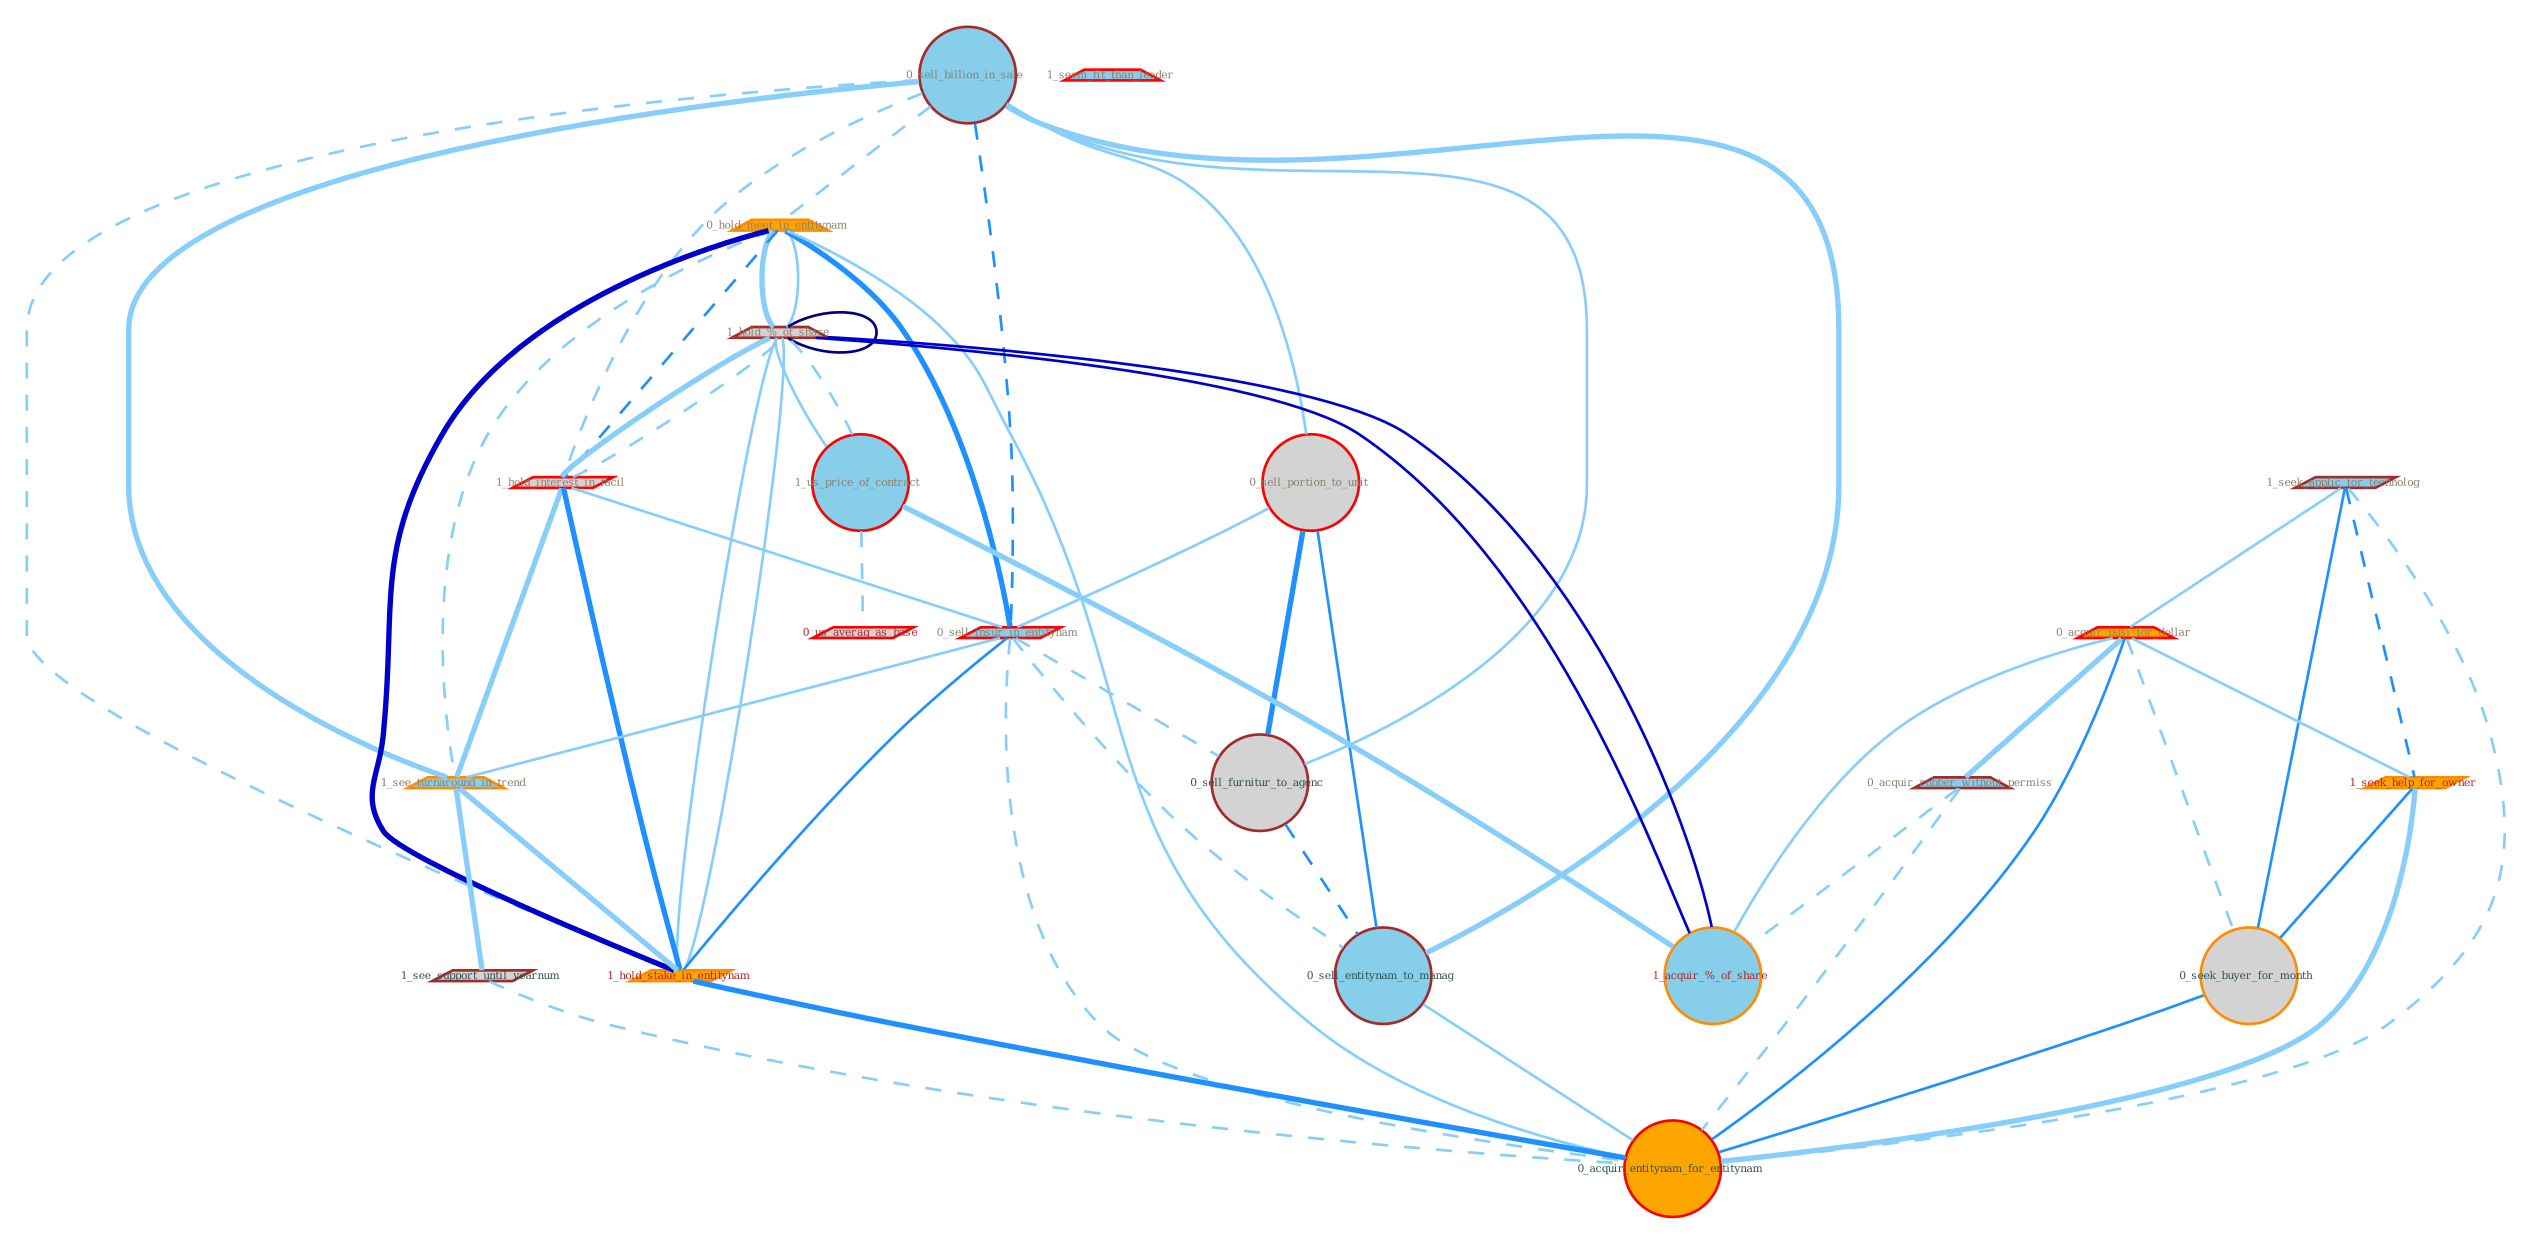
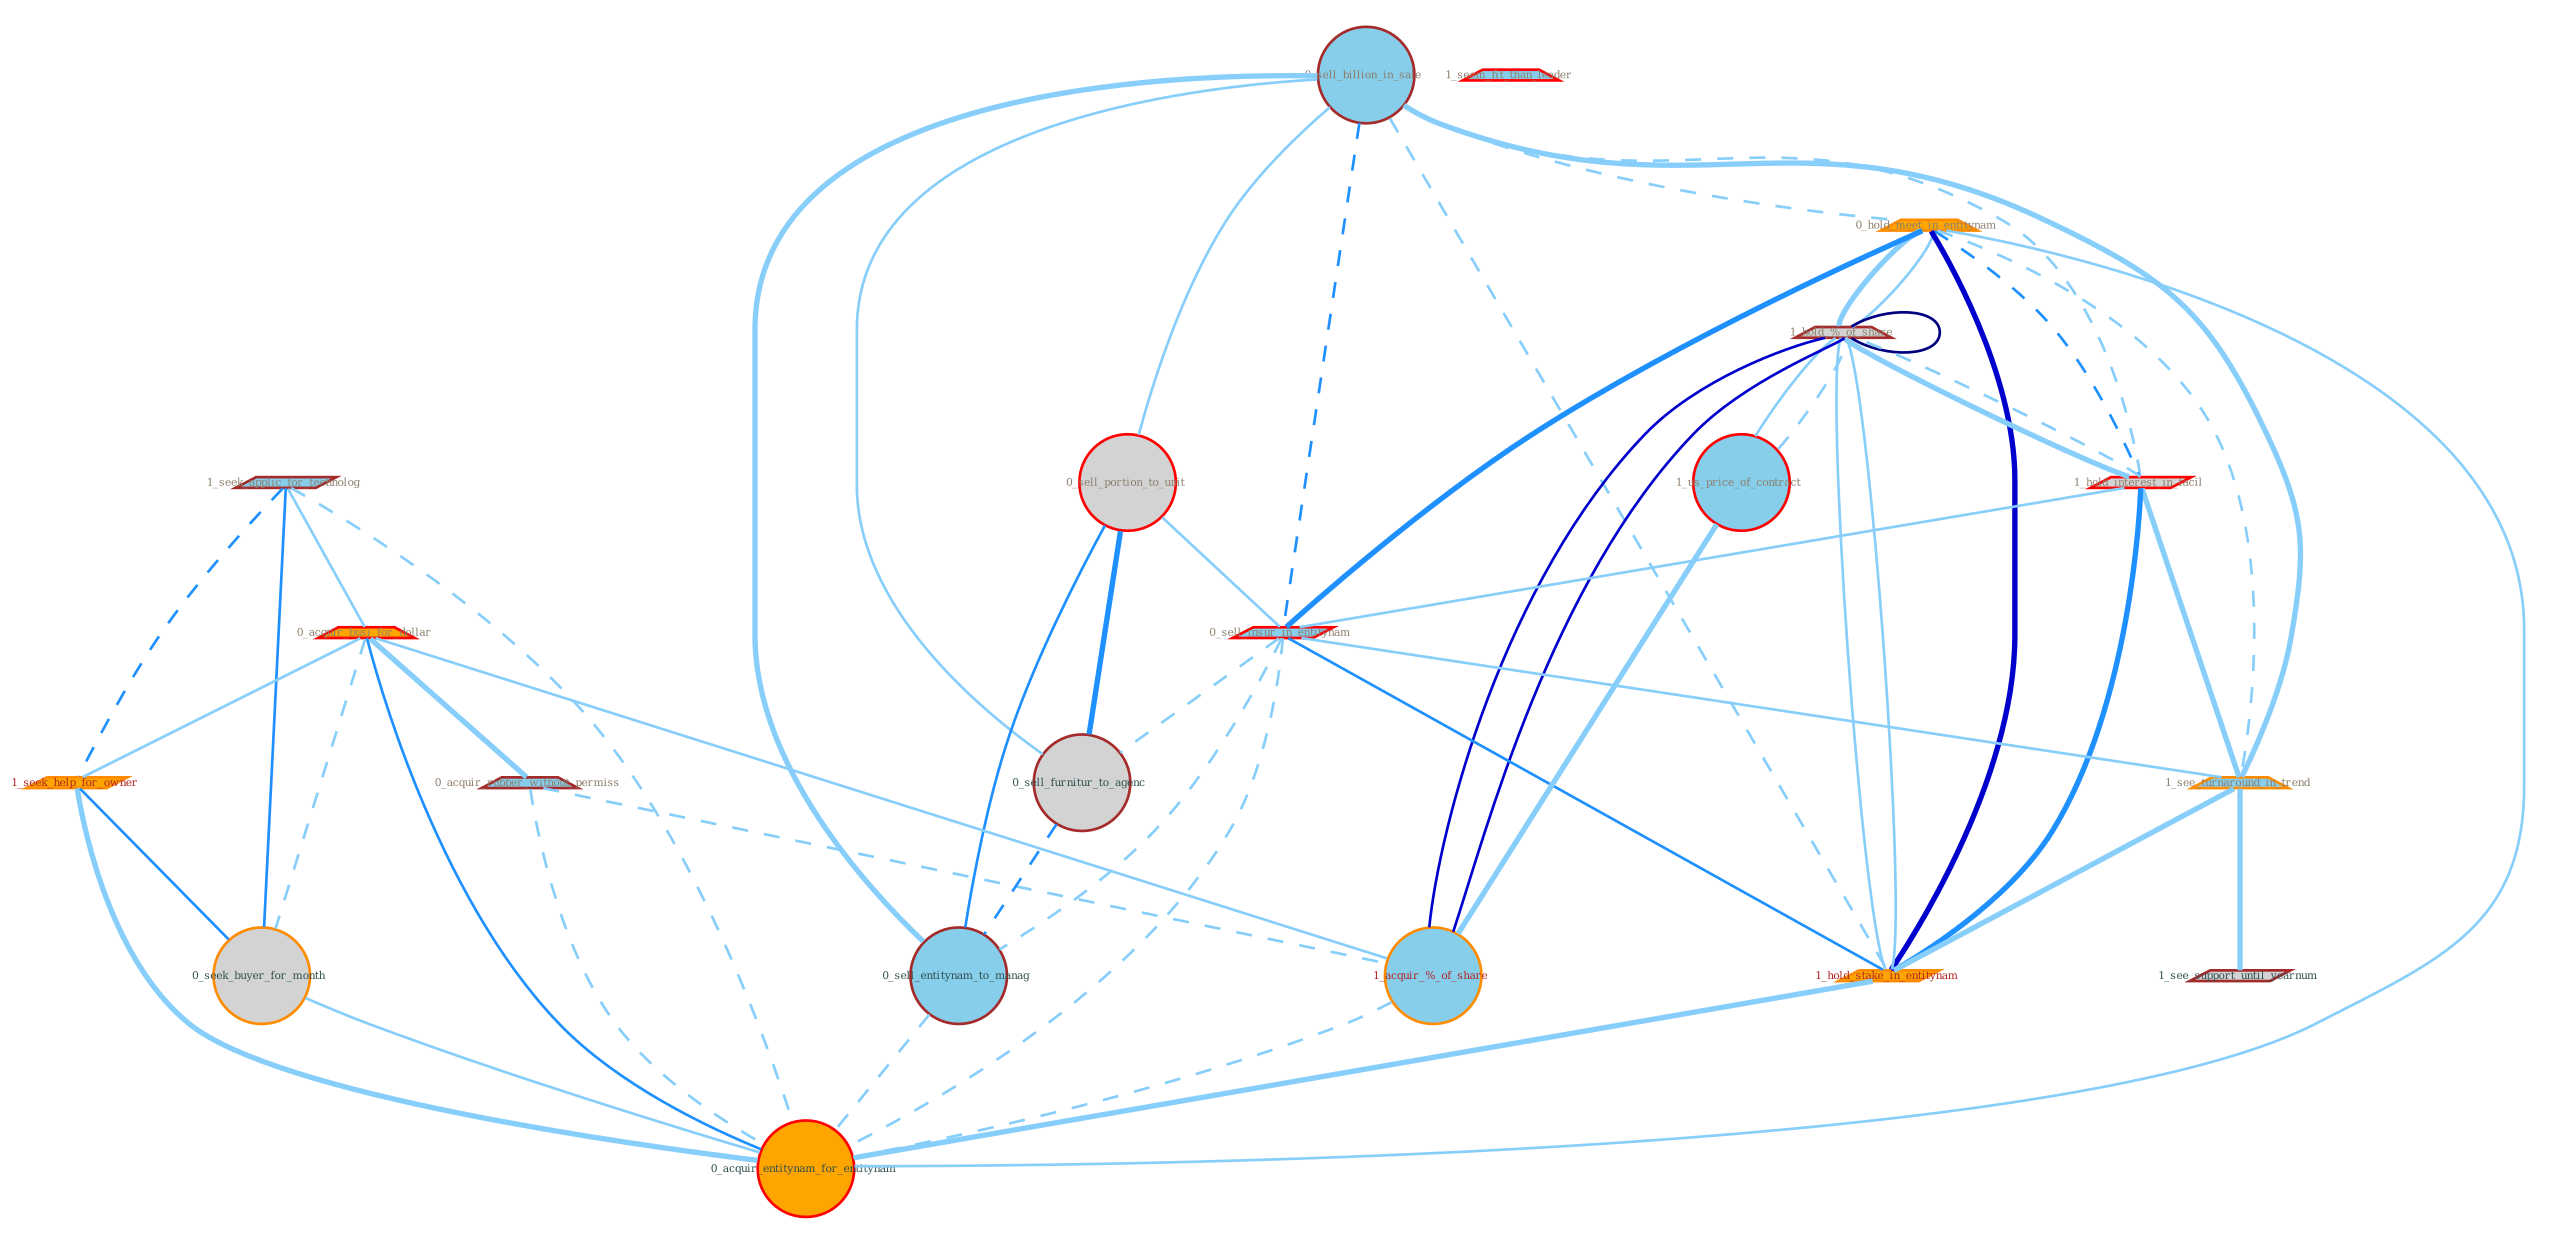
node "0_us_averag_as_base": removed
edge "1_hold_stake_in_entitynam" -- "0_acquir_entitynam_for_entitynam": color #1e90ff -> #87cefa
edge "0_sell_entitynam_to_manag" -- "0_acquir_entitynam_for_entitynam": style solid -> dashed
edge "0_seek_buyer_for_month" -- "0_acquir_entitynam_for_entitynam": color #1e90ff -> #87cefa
edge "1_see_support_until_yearnum" -- "0_acquir_entitynam_for_entitynam": now "1_acquir_%_of_share" -- "0_acquir_entitynam_for_entitynam"
